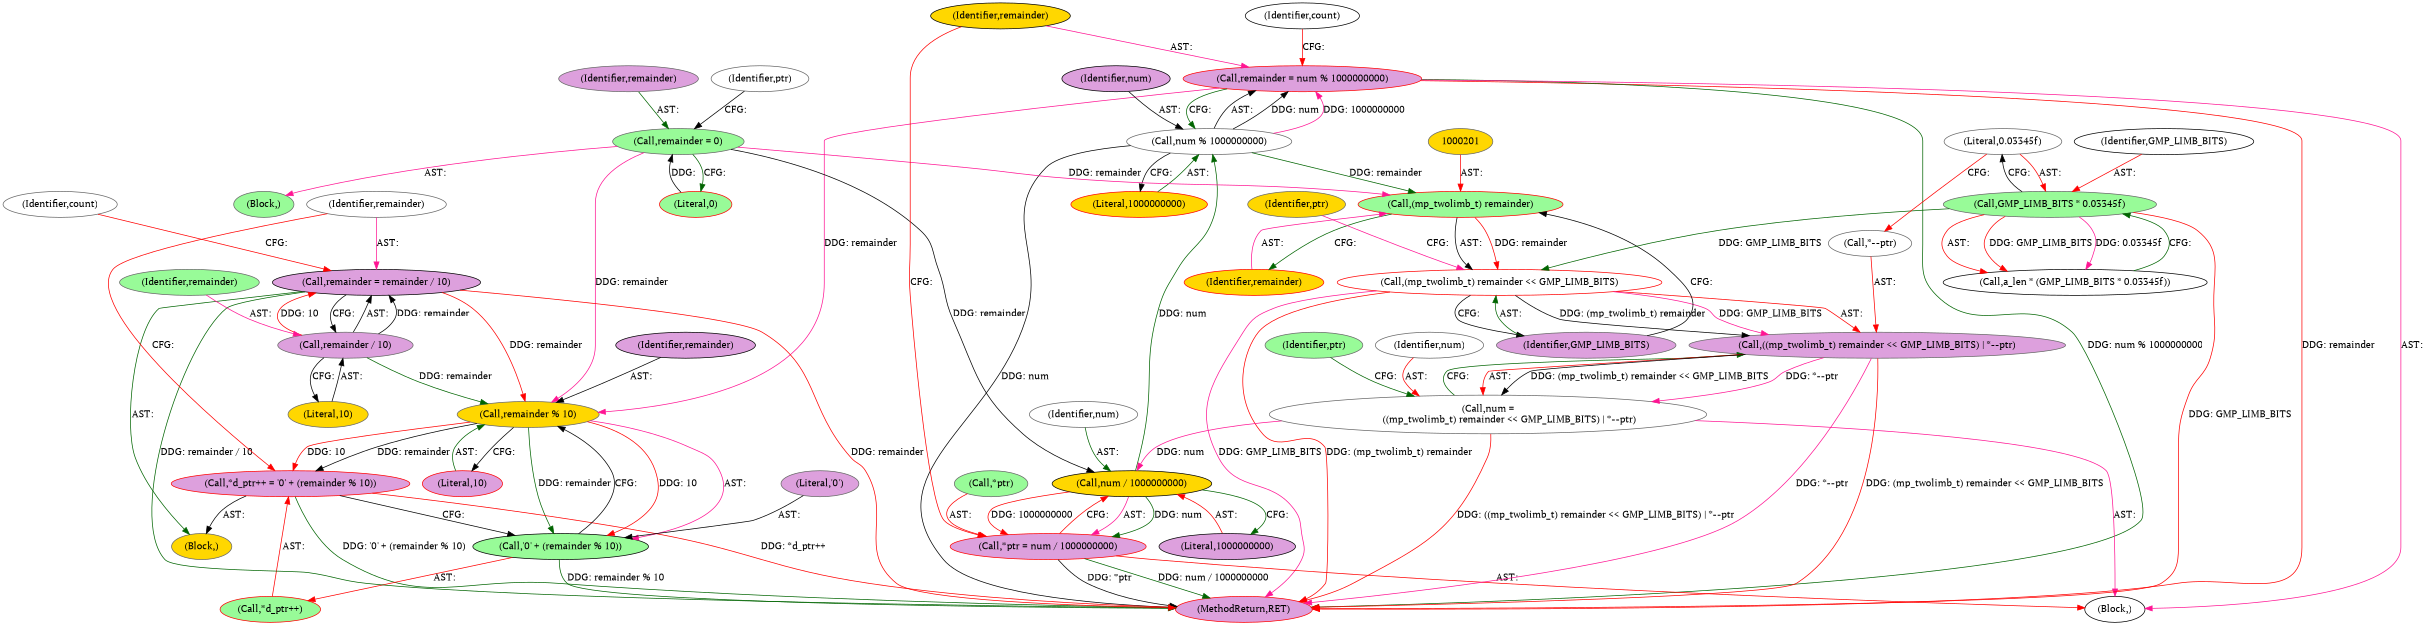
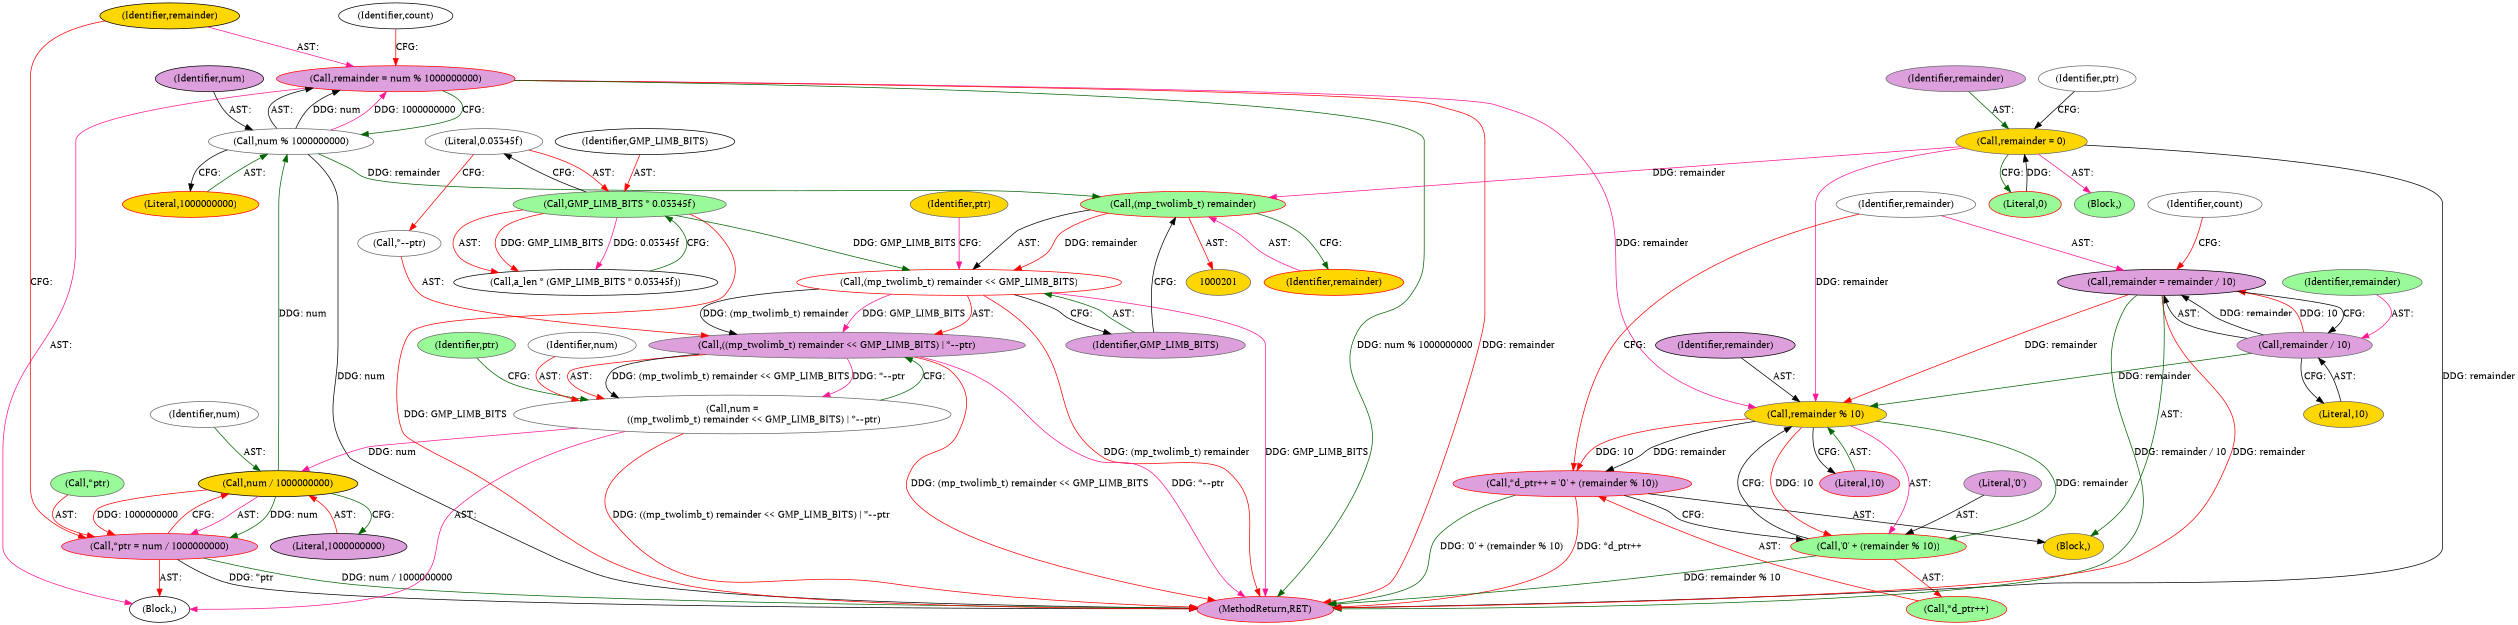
node "(Call,remainder = 0)": fillcolor palegreen -> gold
edge "1000201" -> "(Call,(mp_twolimb_t) remainder)": reversed
edge "(Call,remainder = 0)" -> "(Call,num / 1000000000)": now "(Call,remainder = 0)" -> "(MethodReturn,RET)"
node "(Call,'0' + (remainder % 10))": color black -> red
